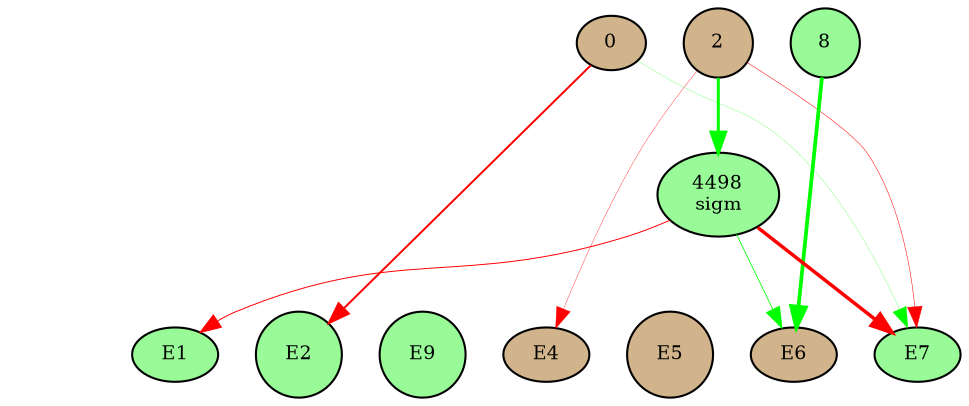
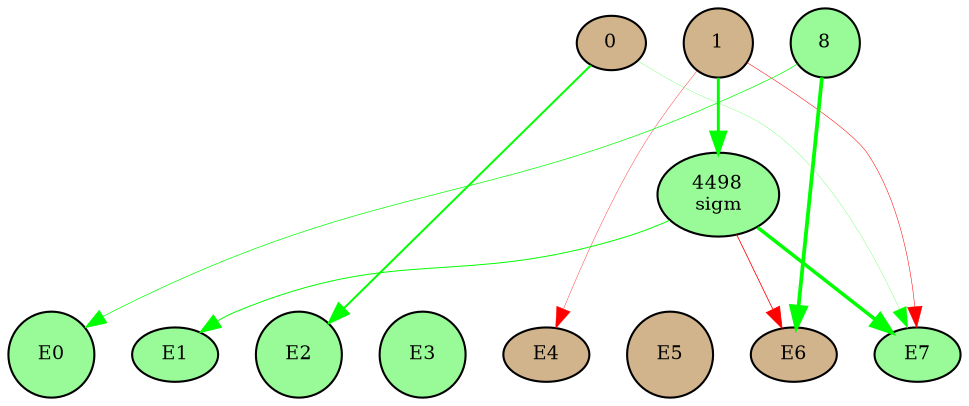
node "2": label "2" -> "1"
edge "0" -> "E2": color red -> green
edge "4498 sigm" -> "E1": color red -> green
edge "4498 sigm" -> "E6": color green -> red
edge "4498 sigm" -> "E7": color red -> green
node "E0": added
node "E9": label "E9" -> "E3"
